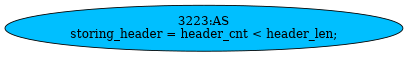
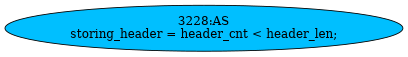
node "3223:AS storing_header = header_cnt < header_len;": label "3223:AS storing_header = header_cnt < header_len;" -> "3228:AS storing_header = header_cnt < header_len;"
